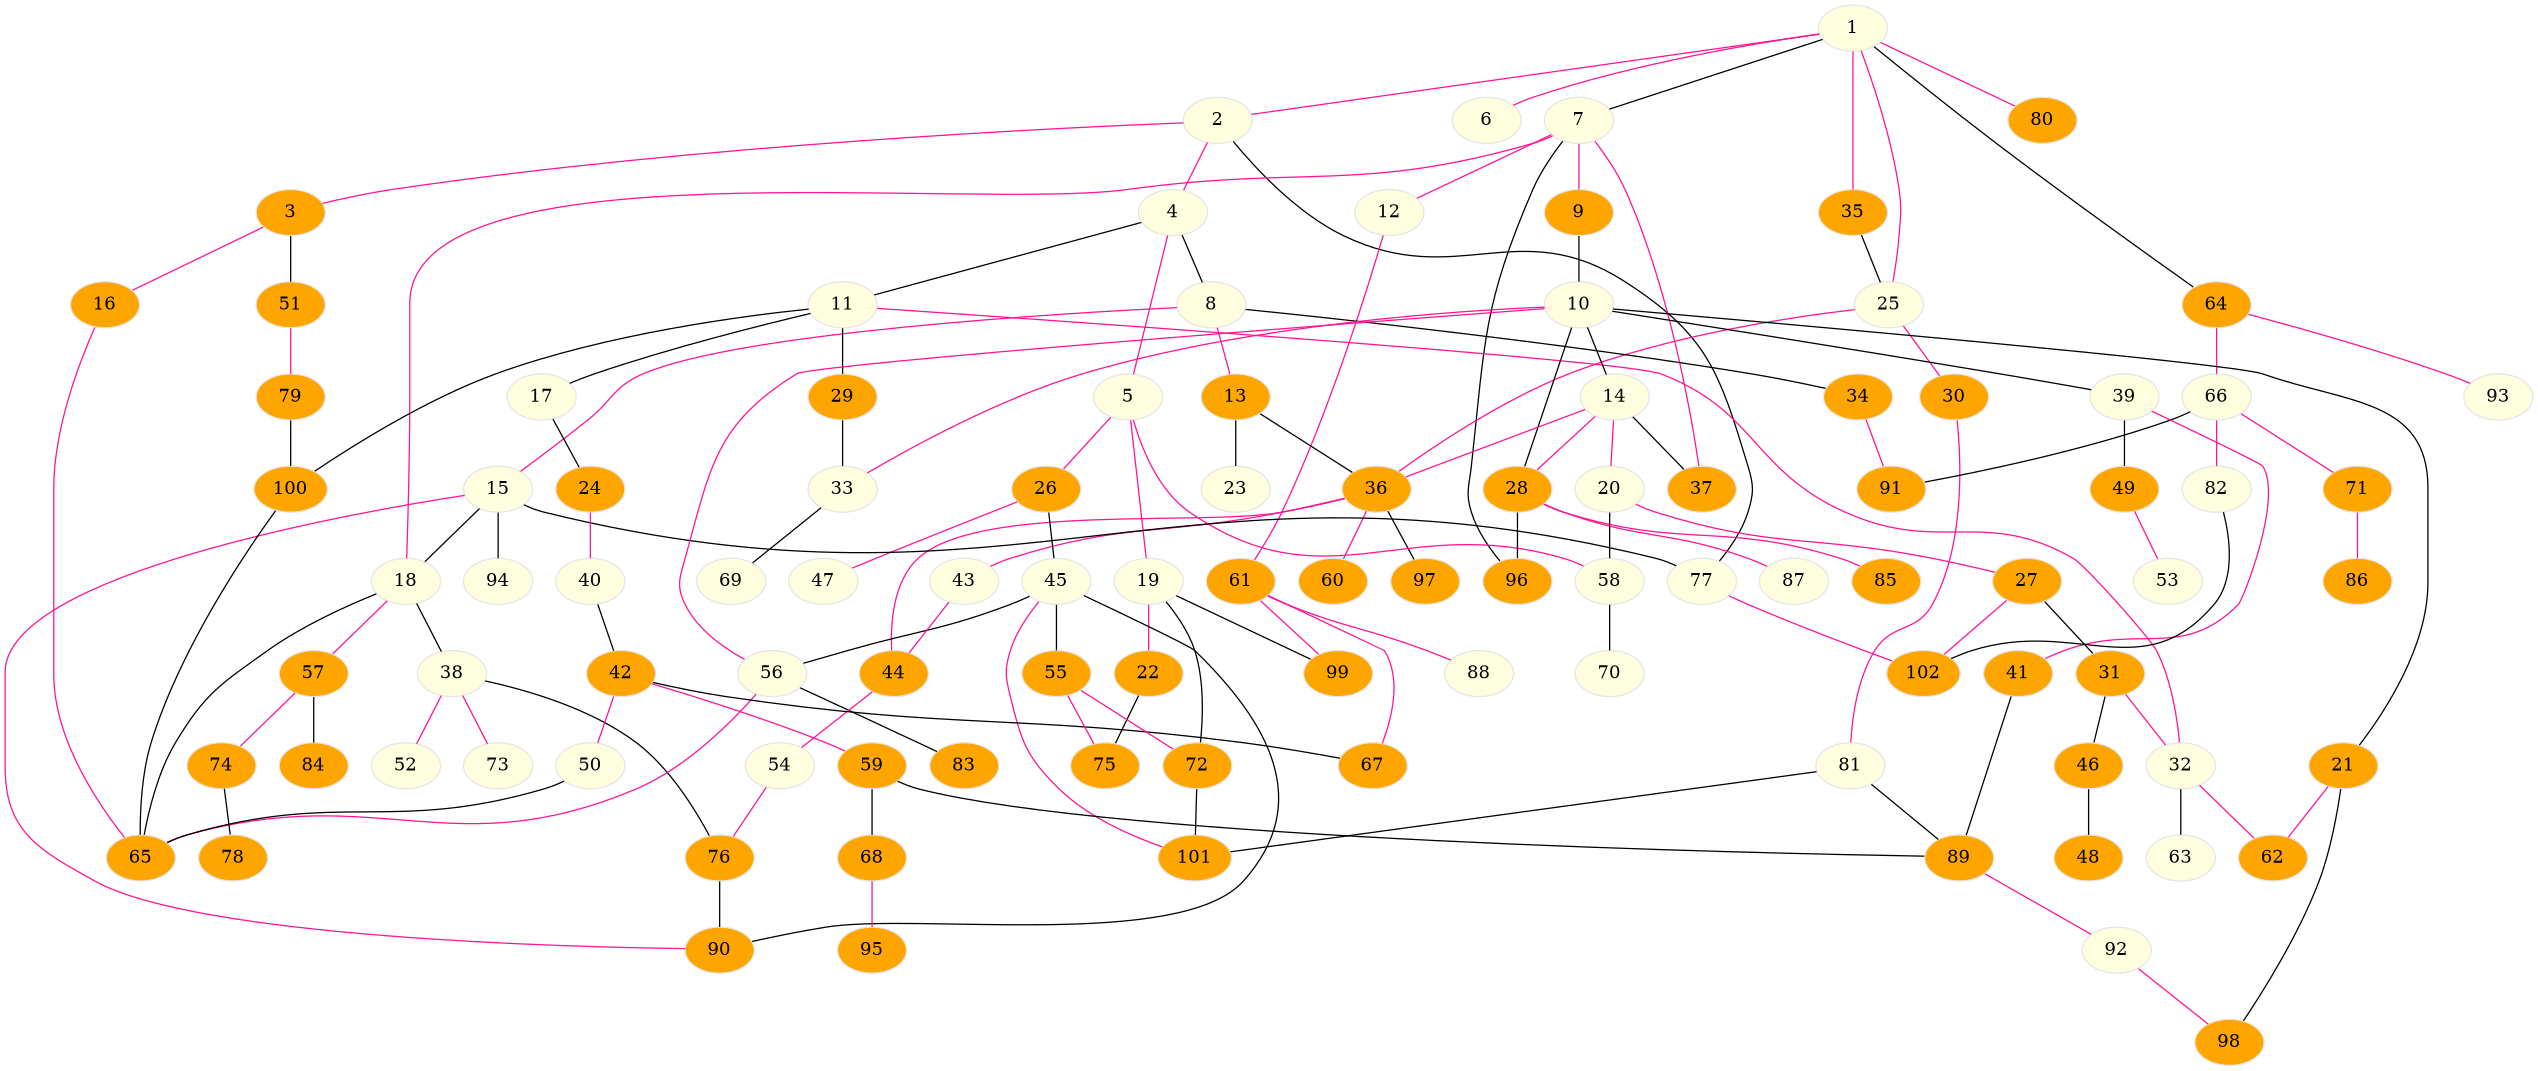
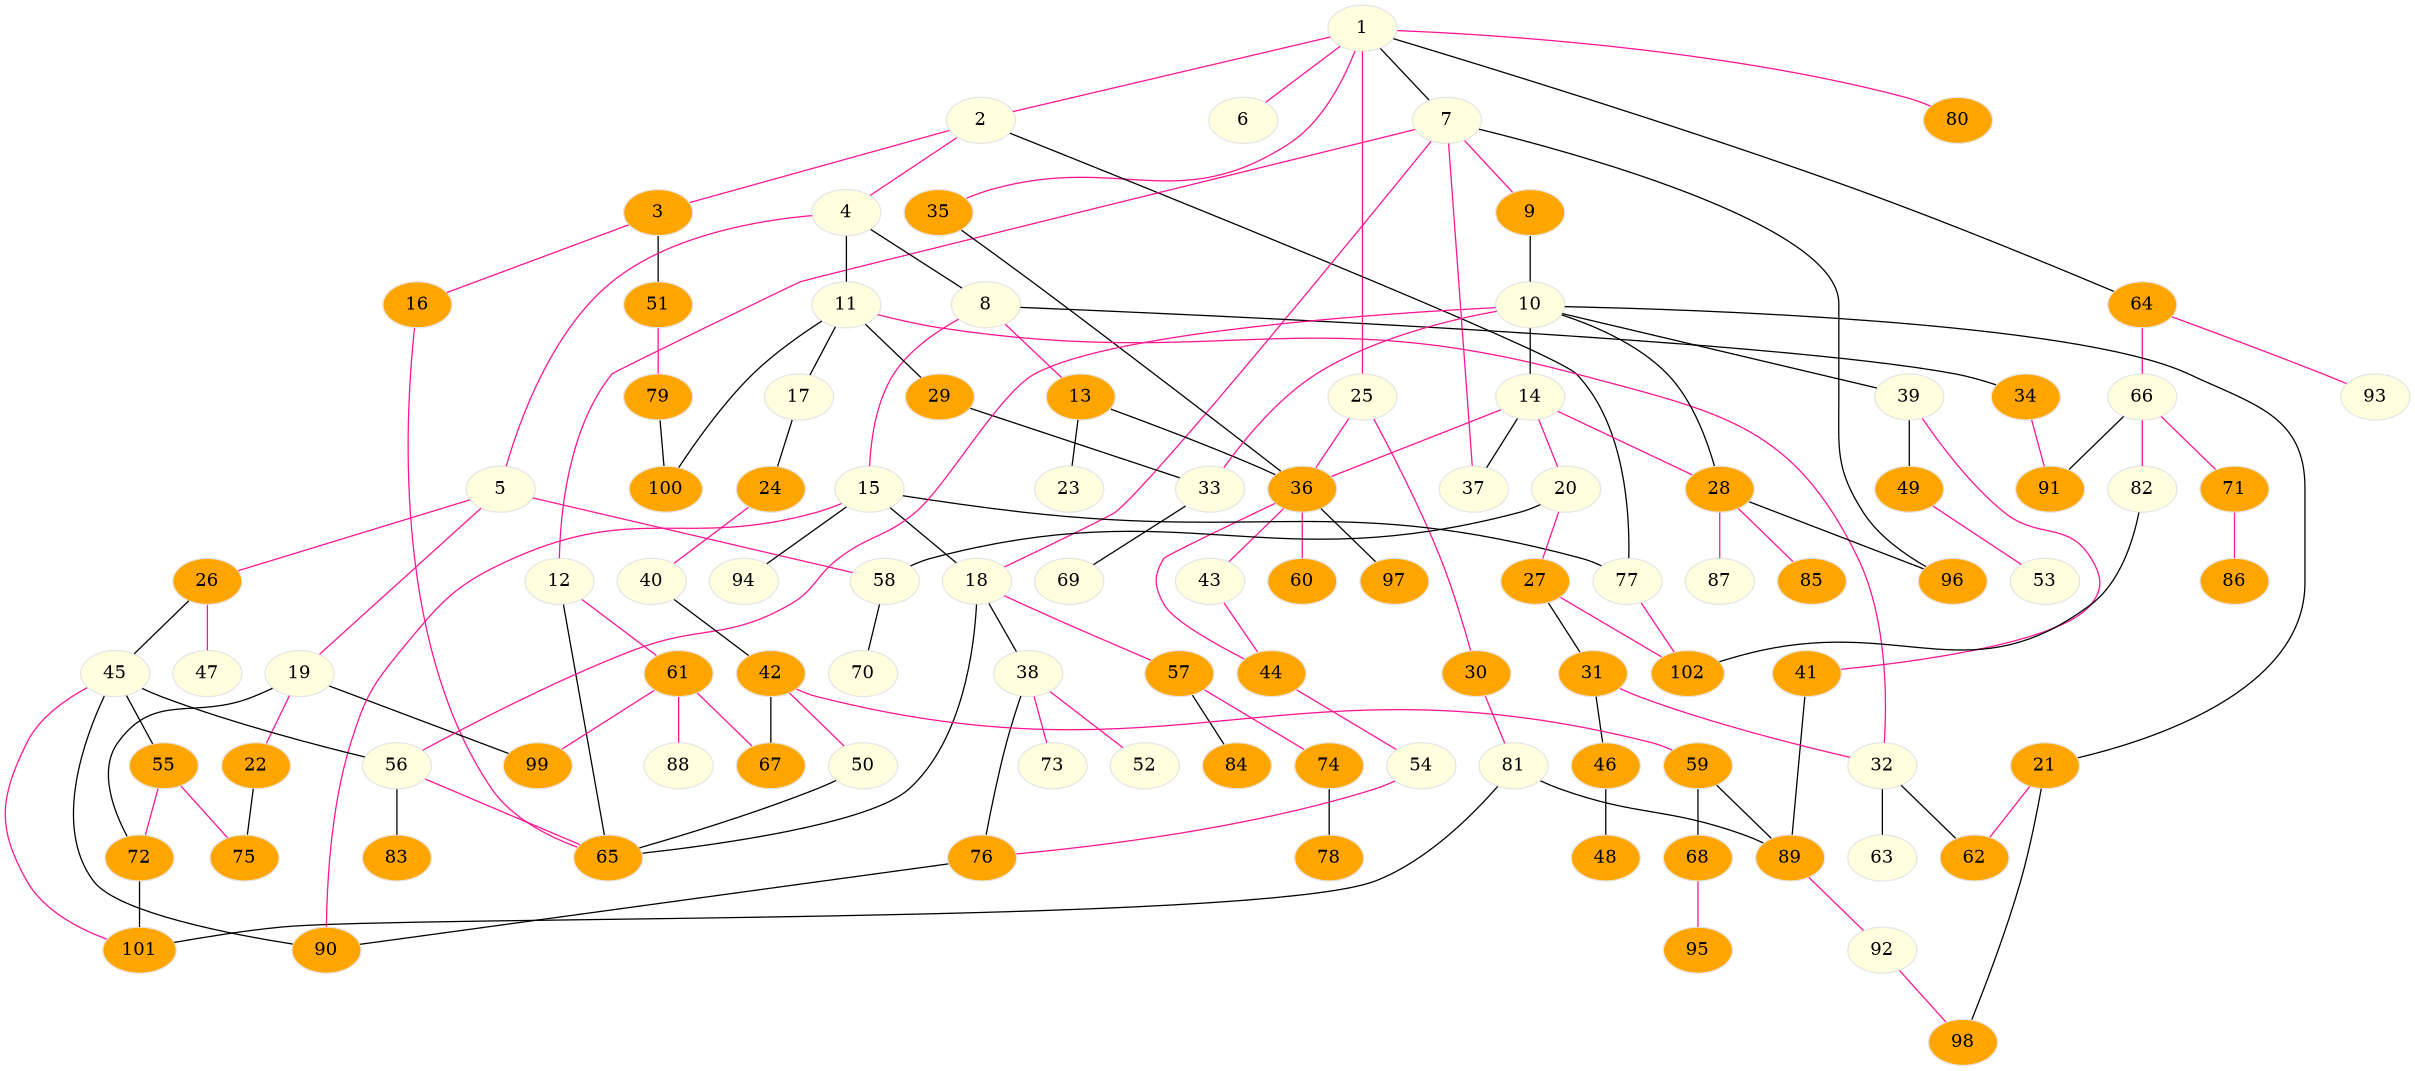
edge "35" -- "25": now "35" -- "36"
node "37": fillcolor orange -> lightyellow
edge "100" -- "65": now "12" -- "65"
edge "32" -- "62": color deeppink -> black
